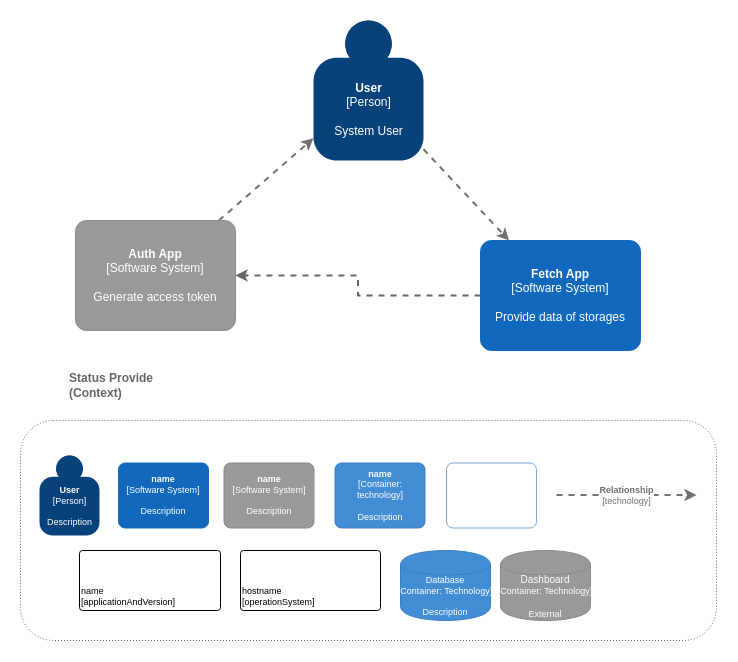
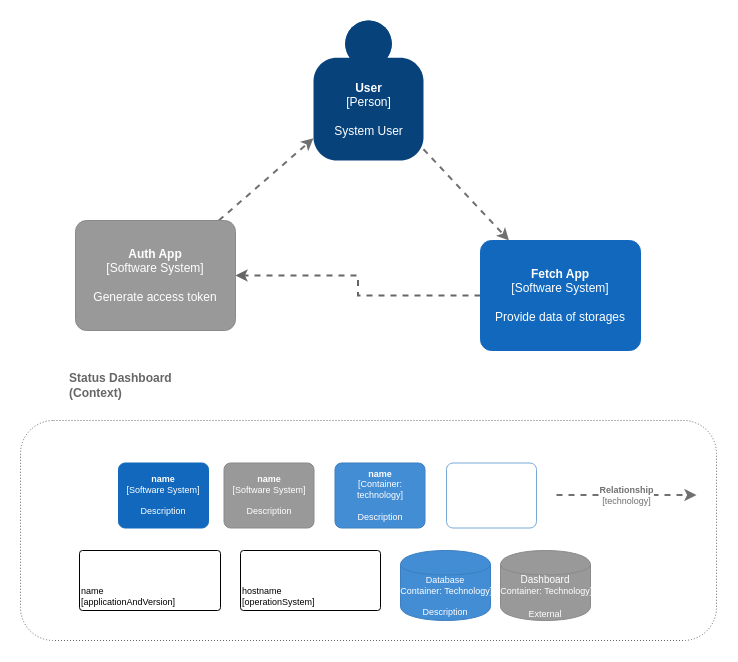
node "Status Provide (Context)": label "Status Provide (Context)" -> "Status Dashboard (Context)"
node "User [Person] Description": removed
